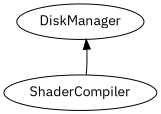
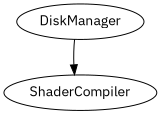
edge "ShaderCompiler" -> "DiskManager": reversed
